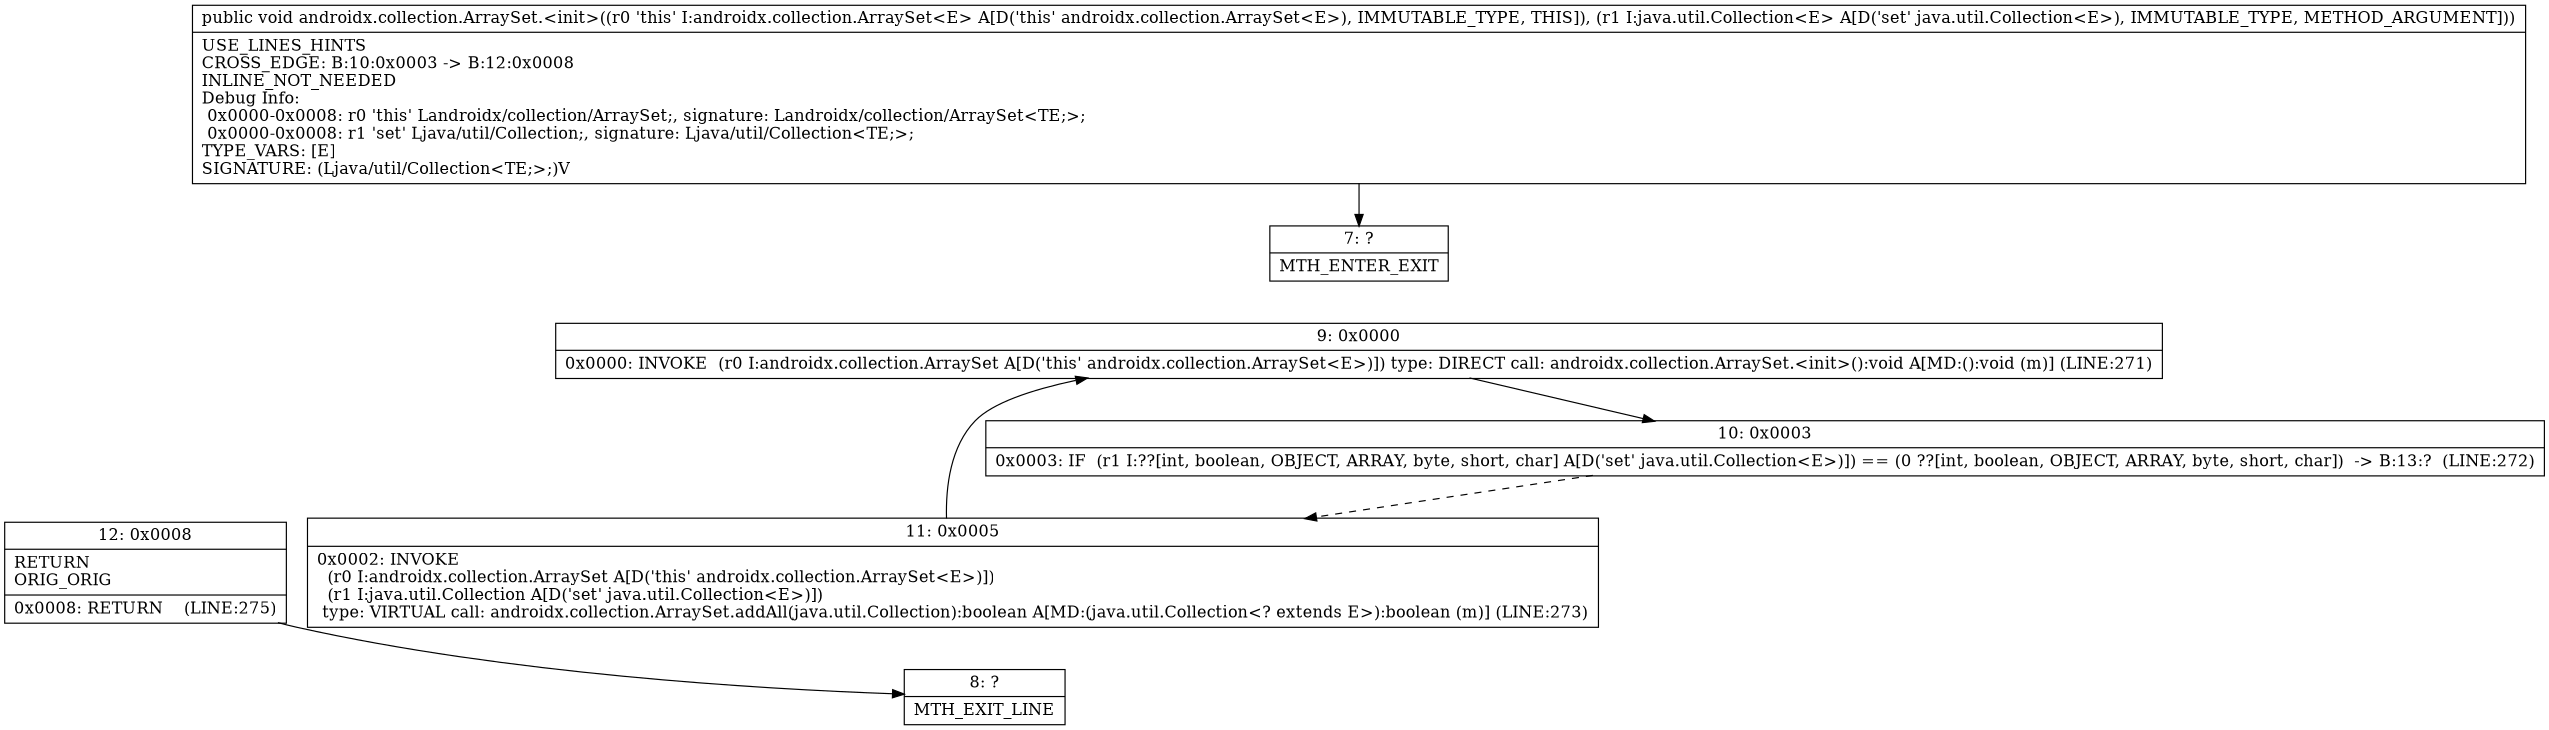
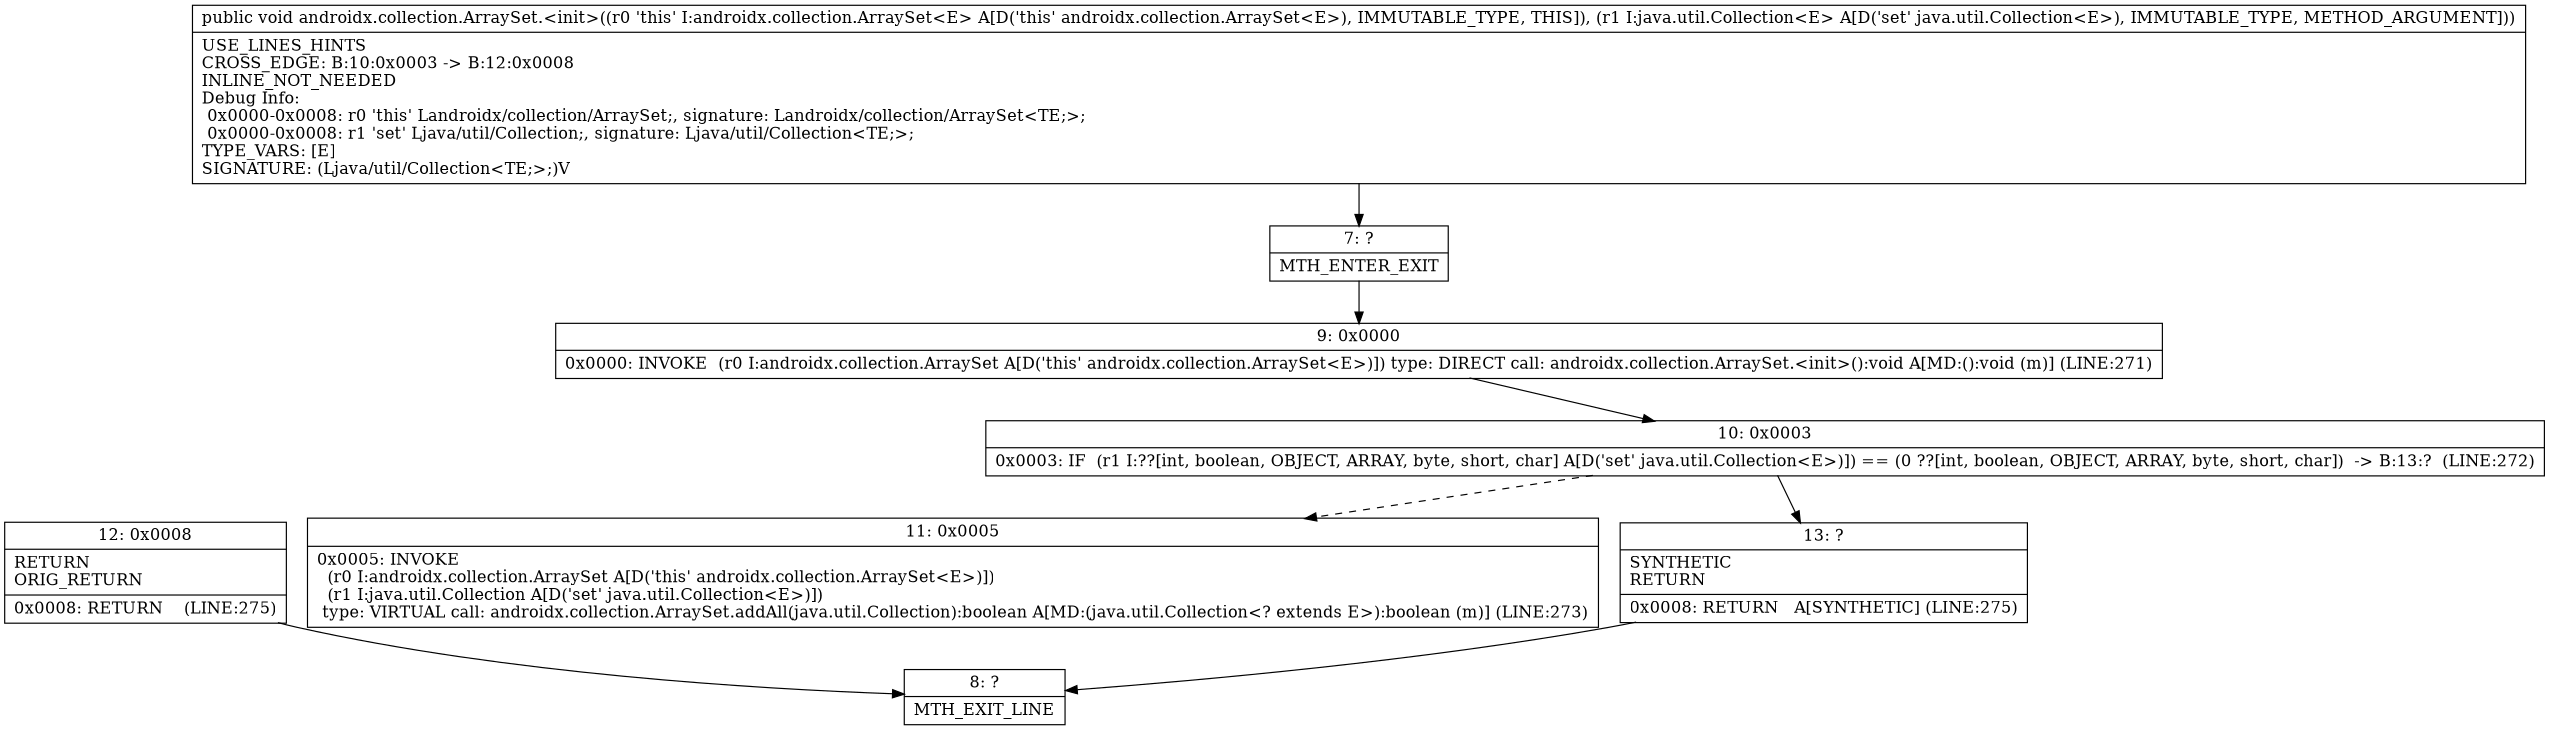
edge "11: 0x0005" -> "9: 0x0000": now "7: ?" -> "9: 0x0000"
node "11: 0x0005": text "0x0002: INVOKE" -> "0x0005: INVOKE"
node "13: ?": added
node "12: 0x0008": text "ORIG_ORIG" -> "ORIG_RETURN"
